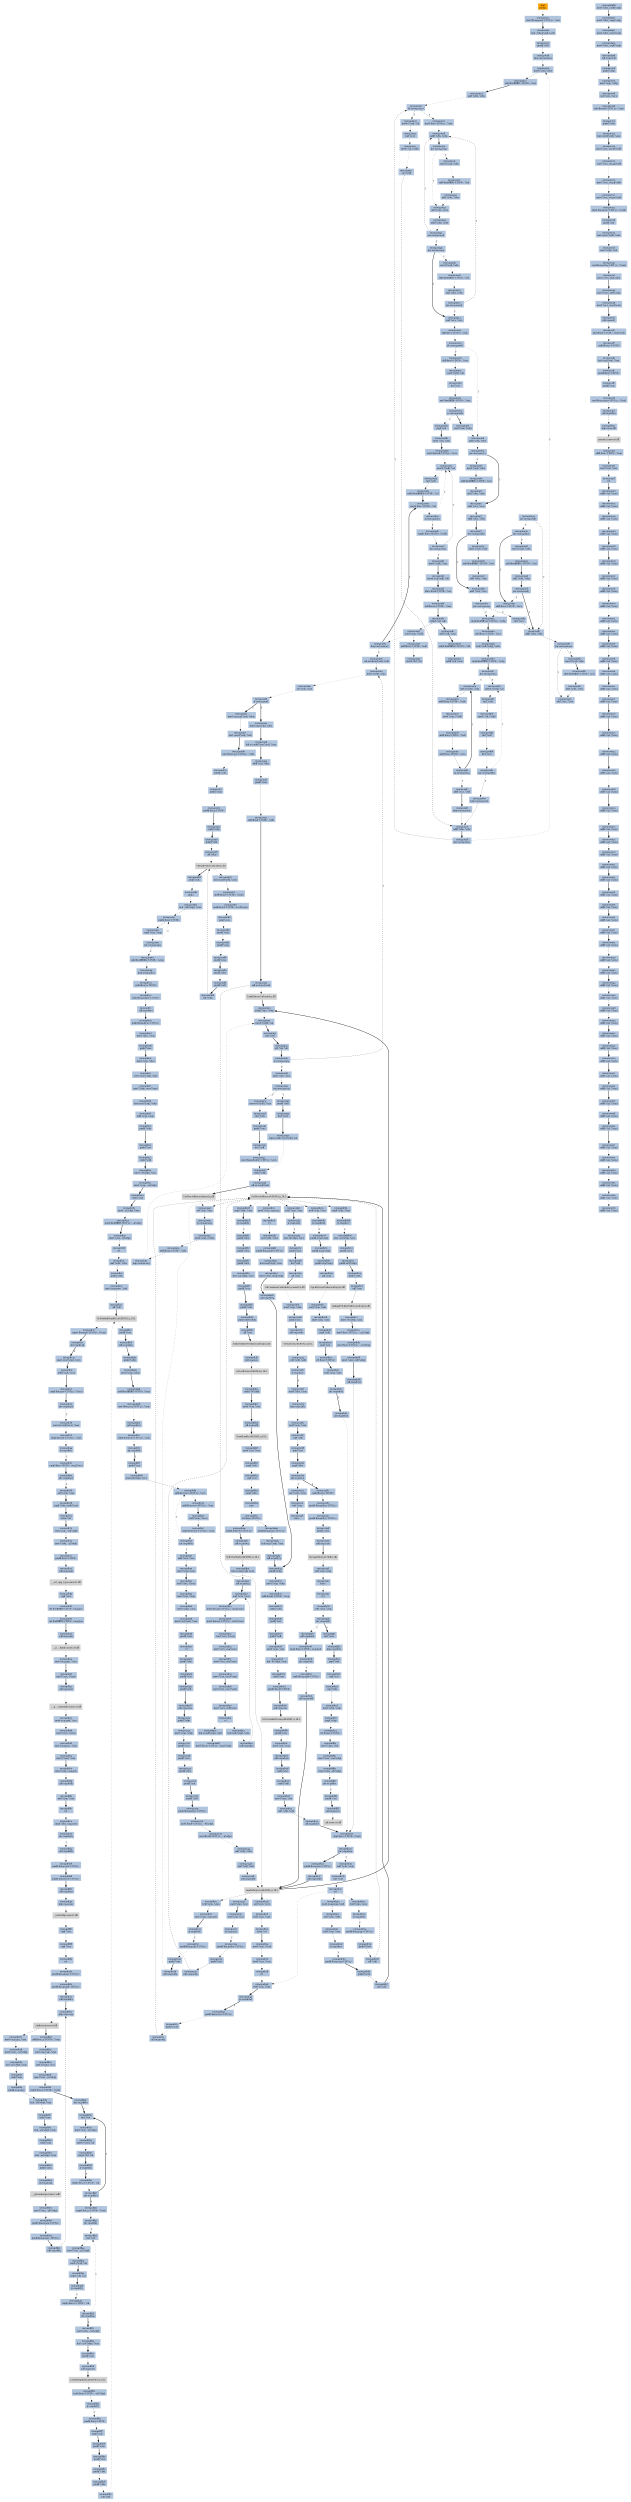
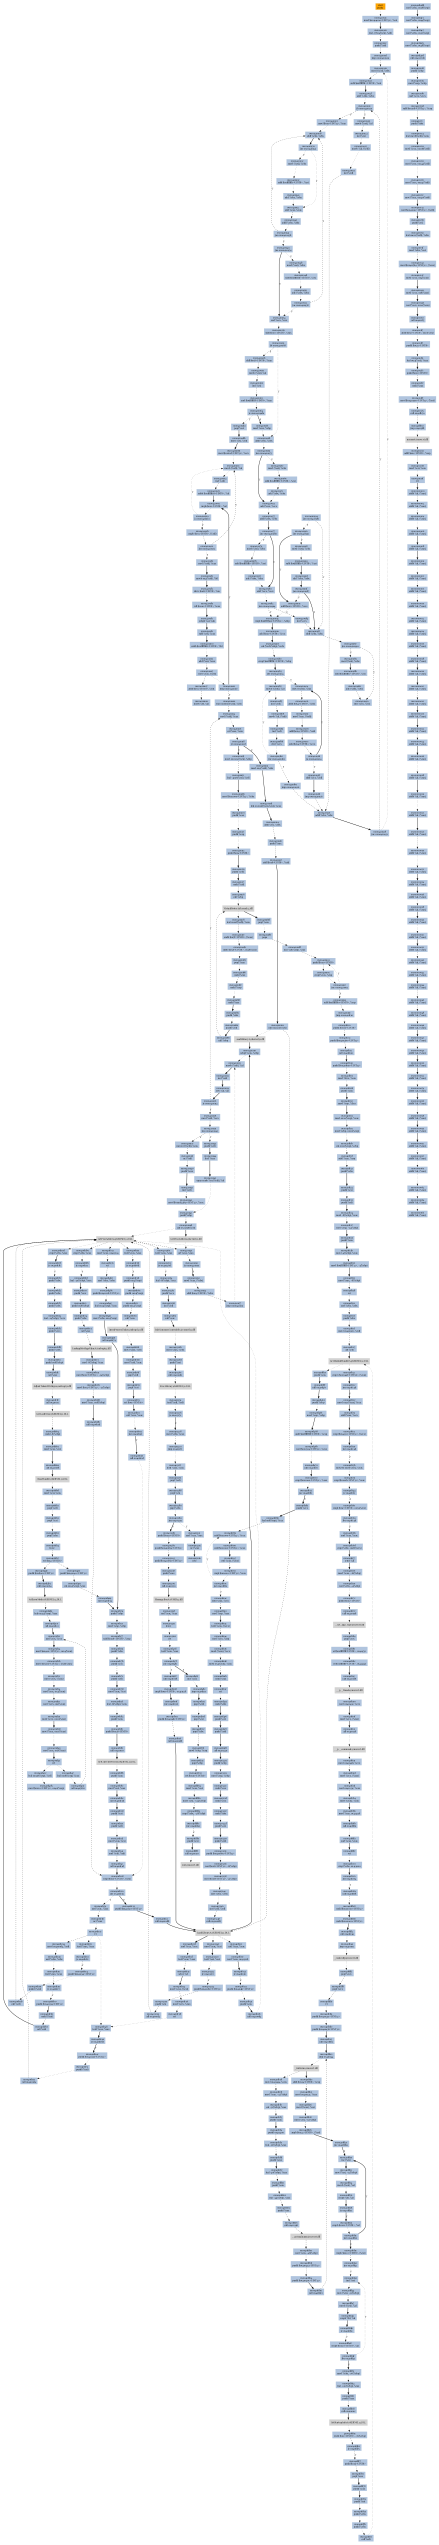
edge "0x004209fc xchgb %al, %ah" -> "0x00420a05 movl %eax, (%edi)": now "0x00420a03 addl %esi, %eax" -> "0x00420a05 movl %eax, (%edi)"
